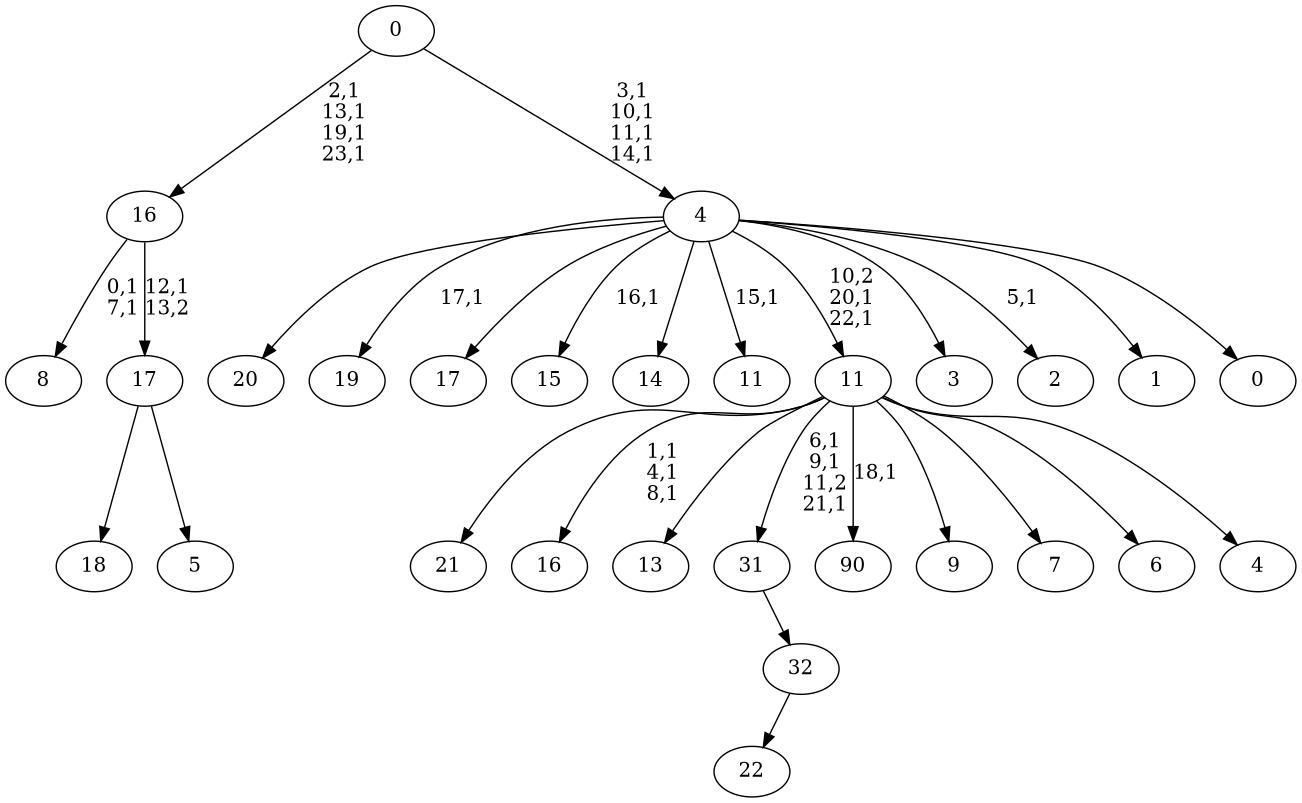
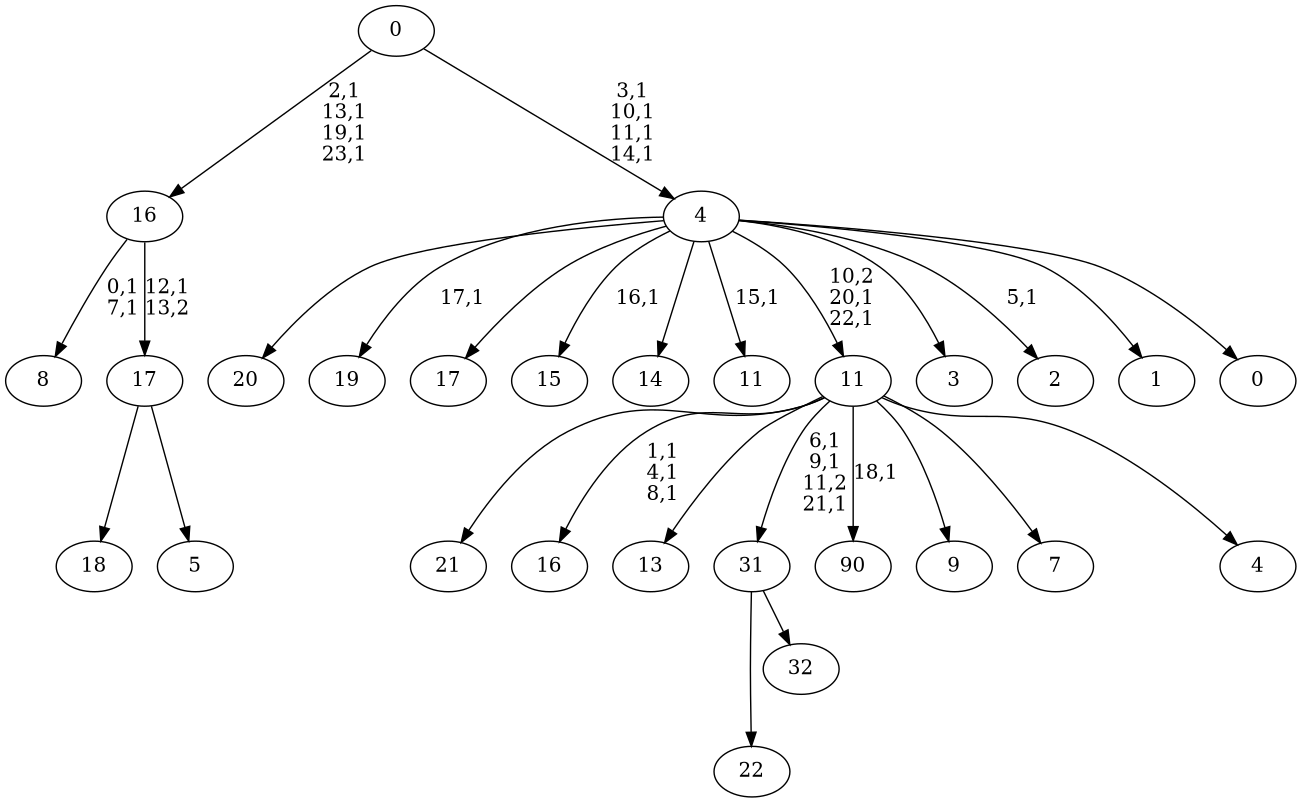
node "6": removed
edge "32" -> "22": now "31" -> "22"
